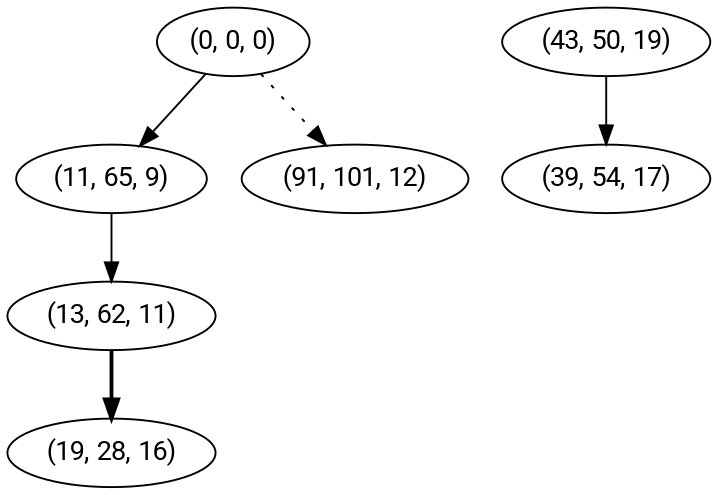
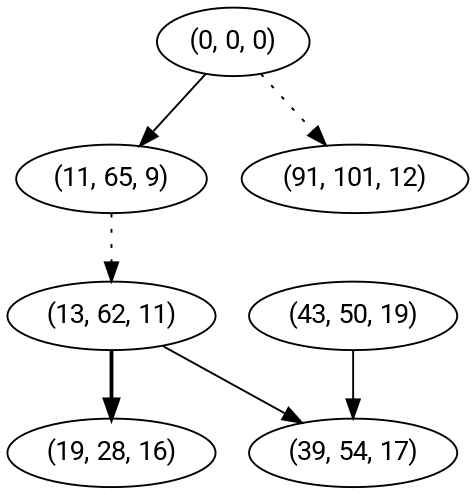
edge "(11, 65, 9)" -> "(13, 62, 11)": style solid -> dotted
edge "(13, 62, 11)" -> "(39, 54, 17)": added
